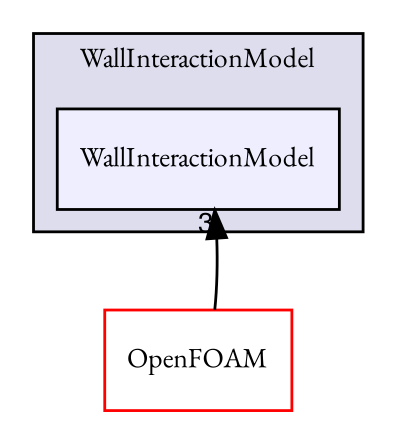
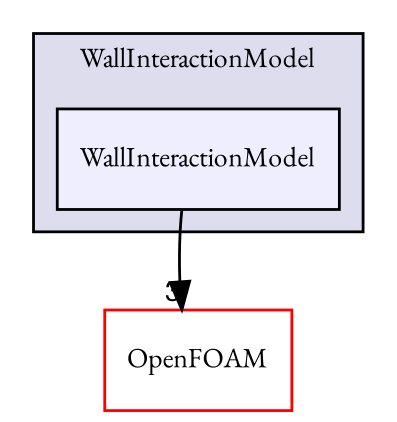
edge "OpenFOAM" -> "WallInteractionModel": reversed
